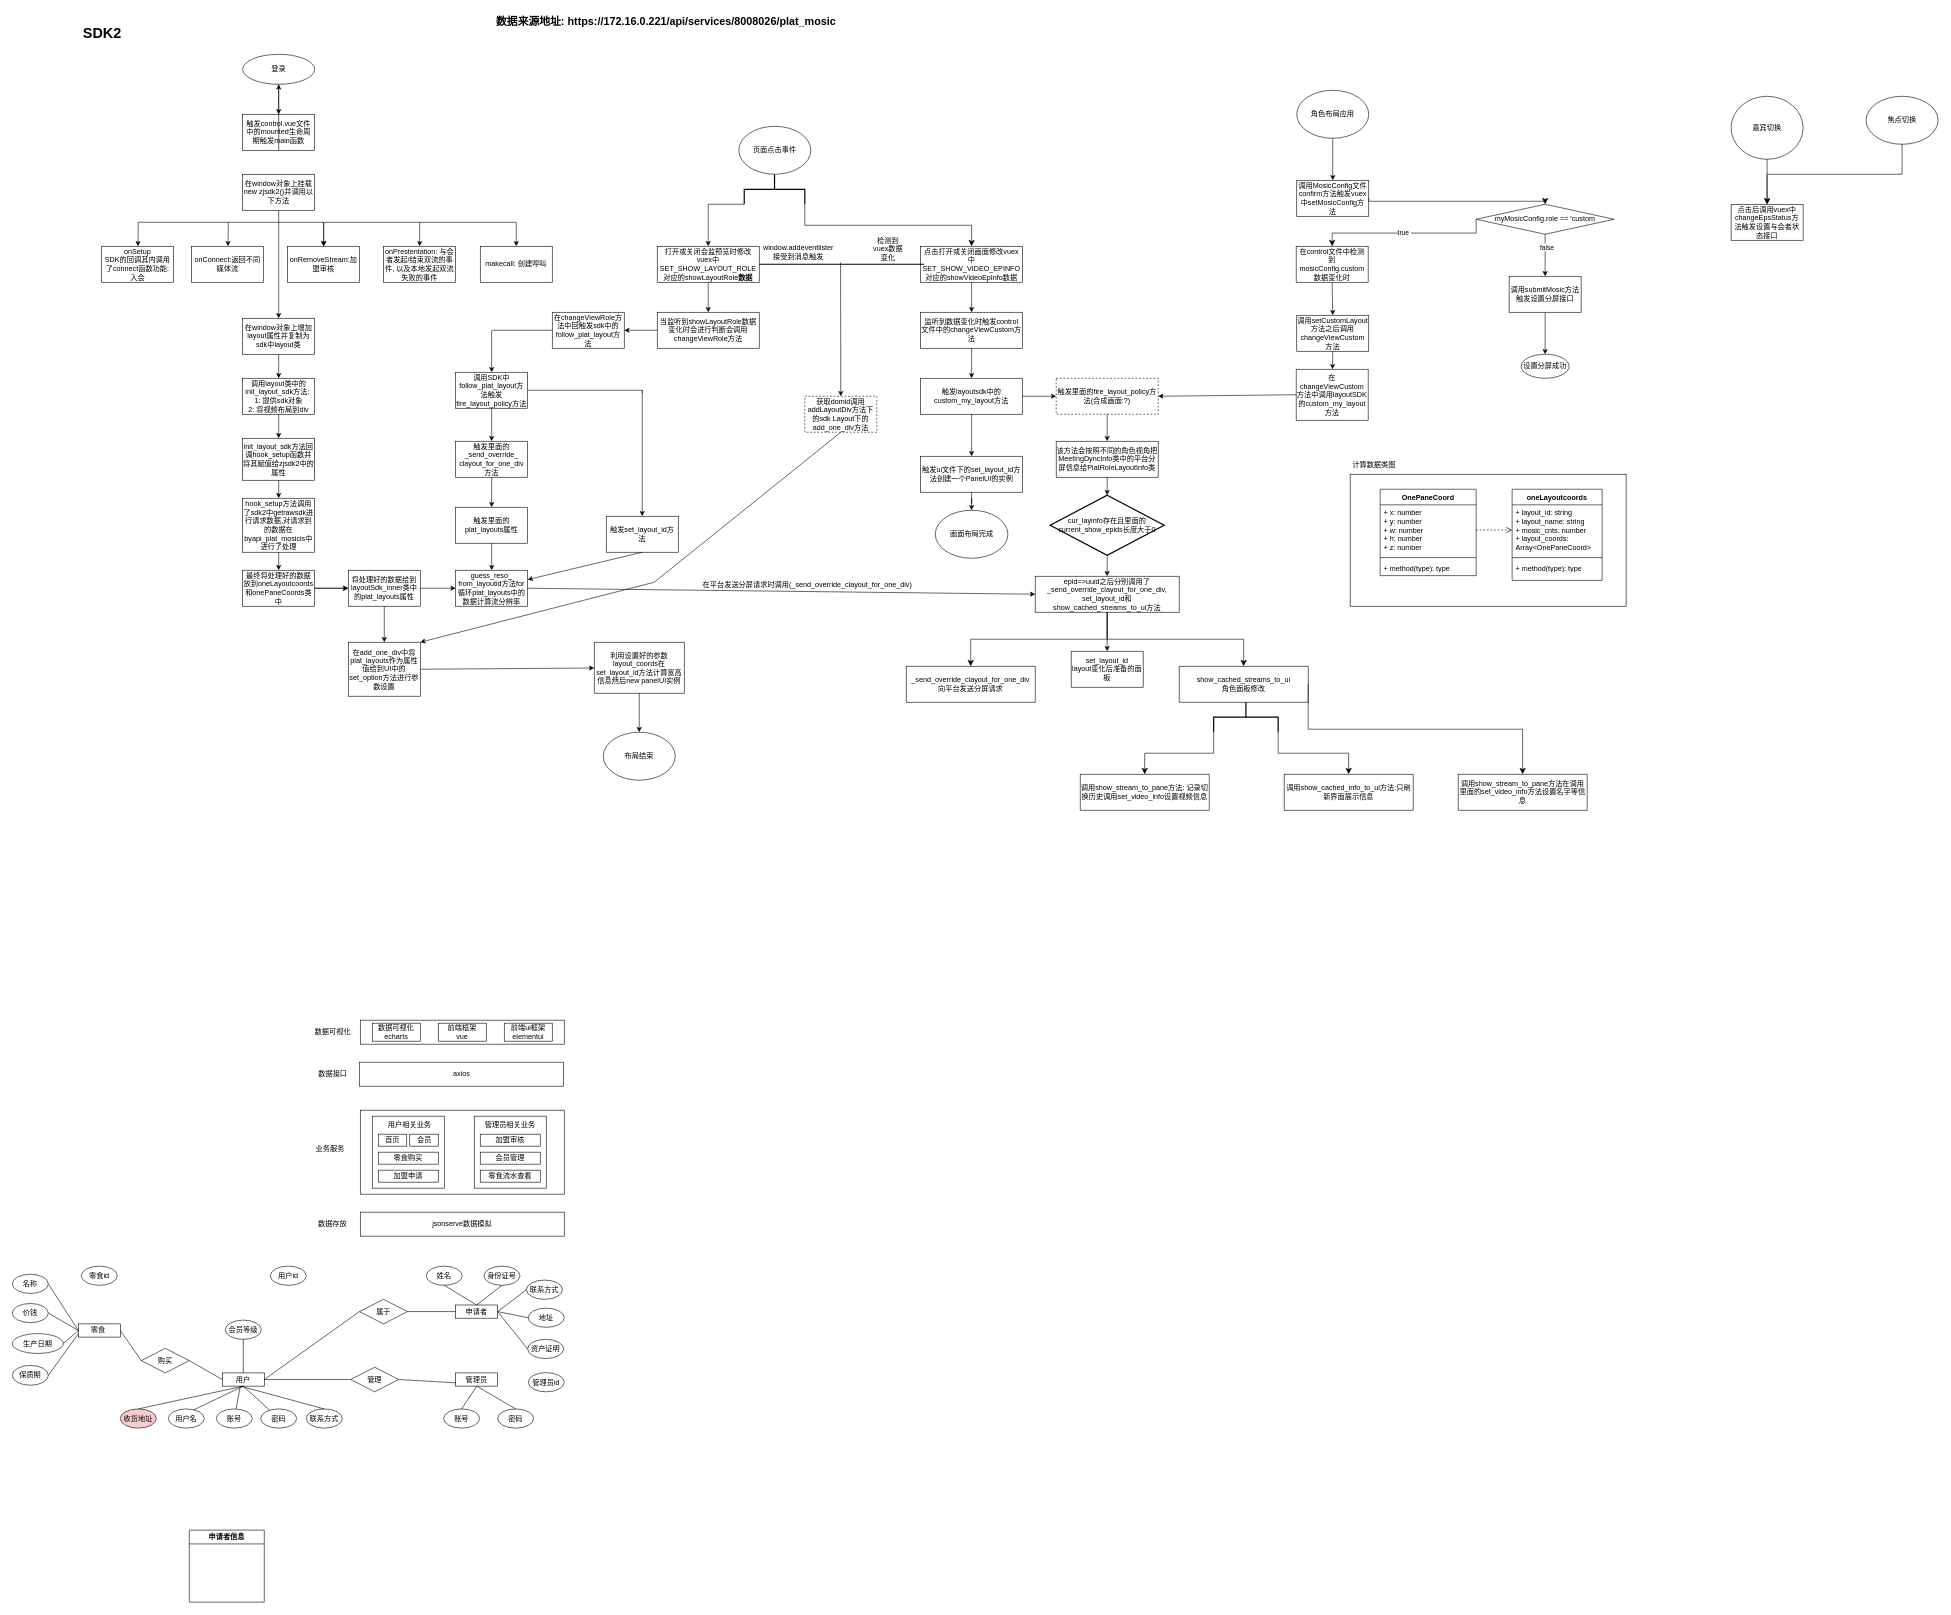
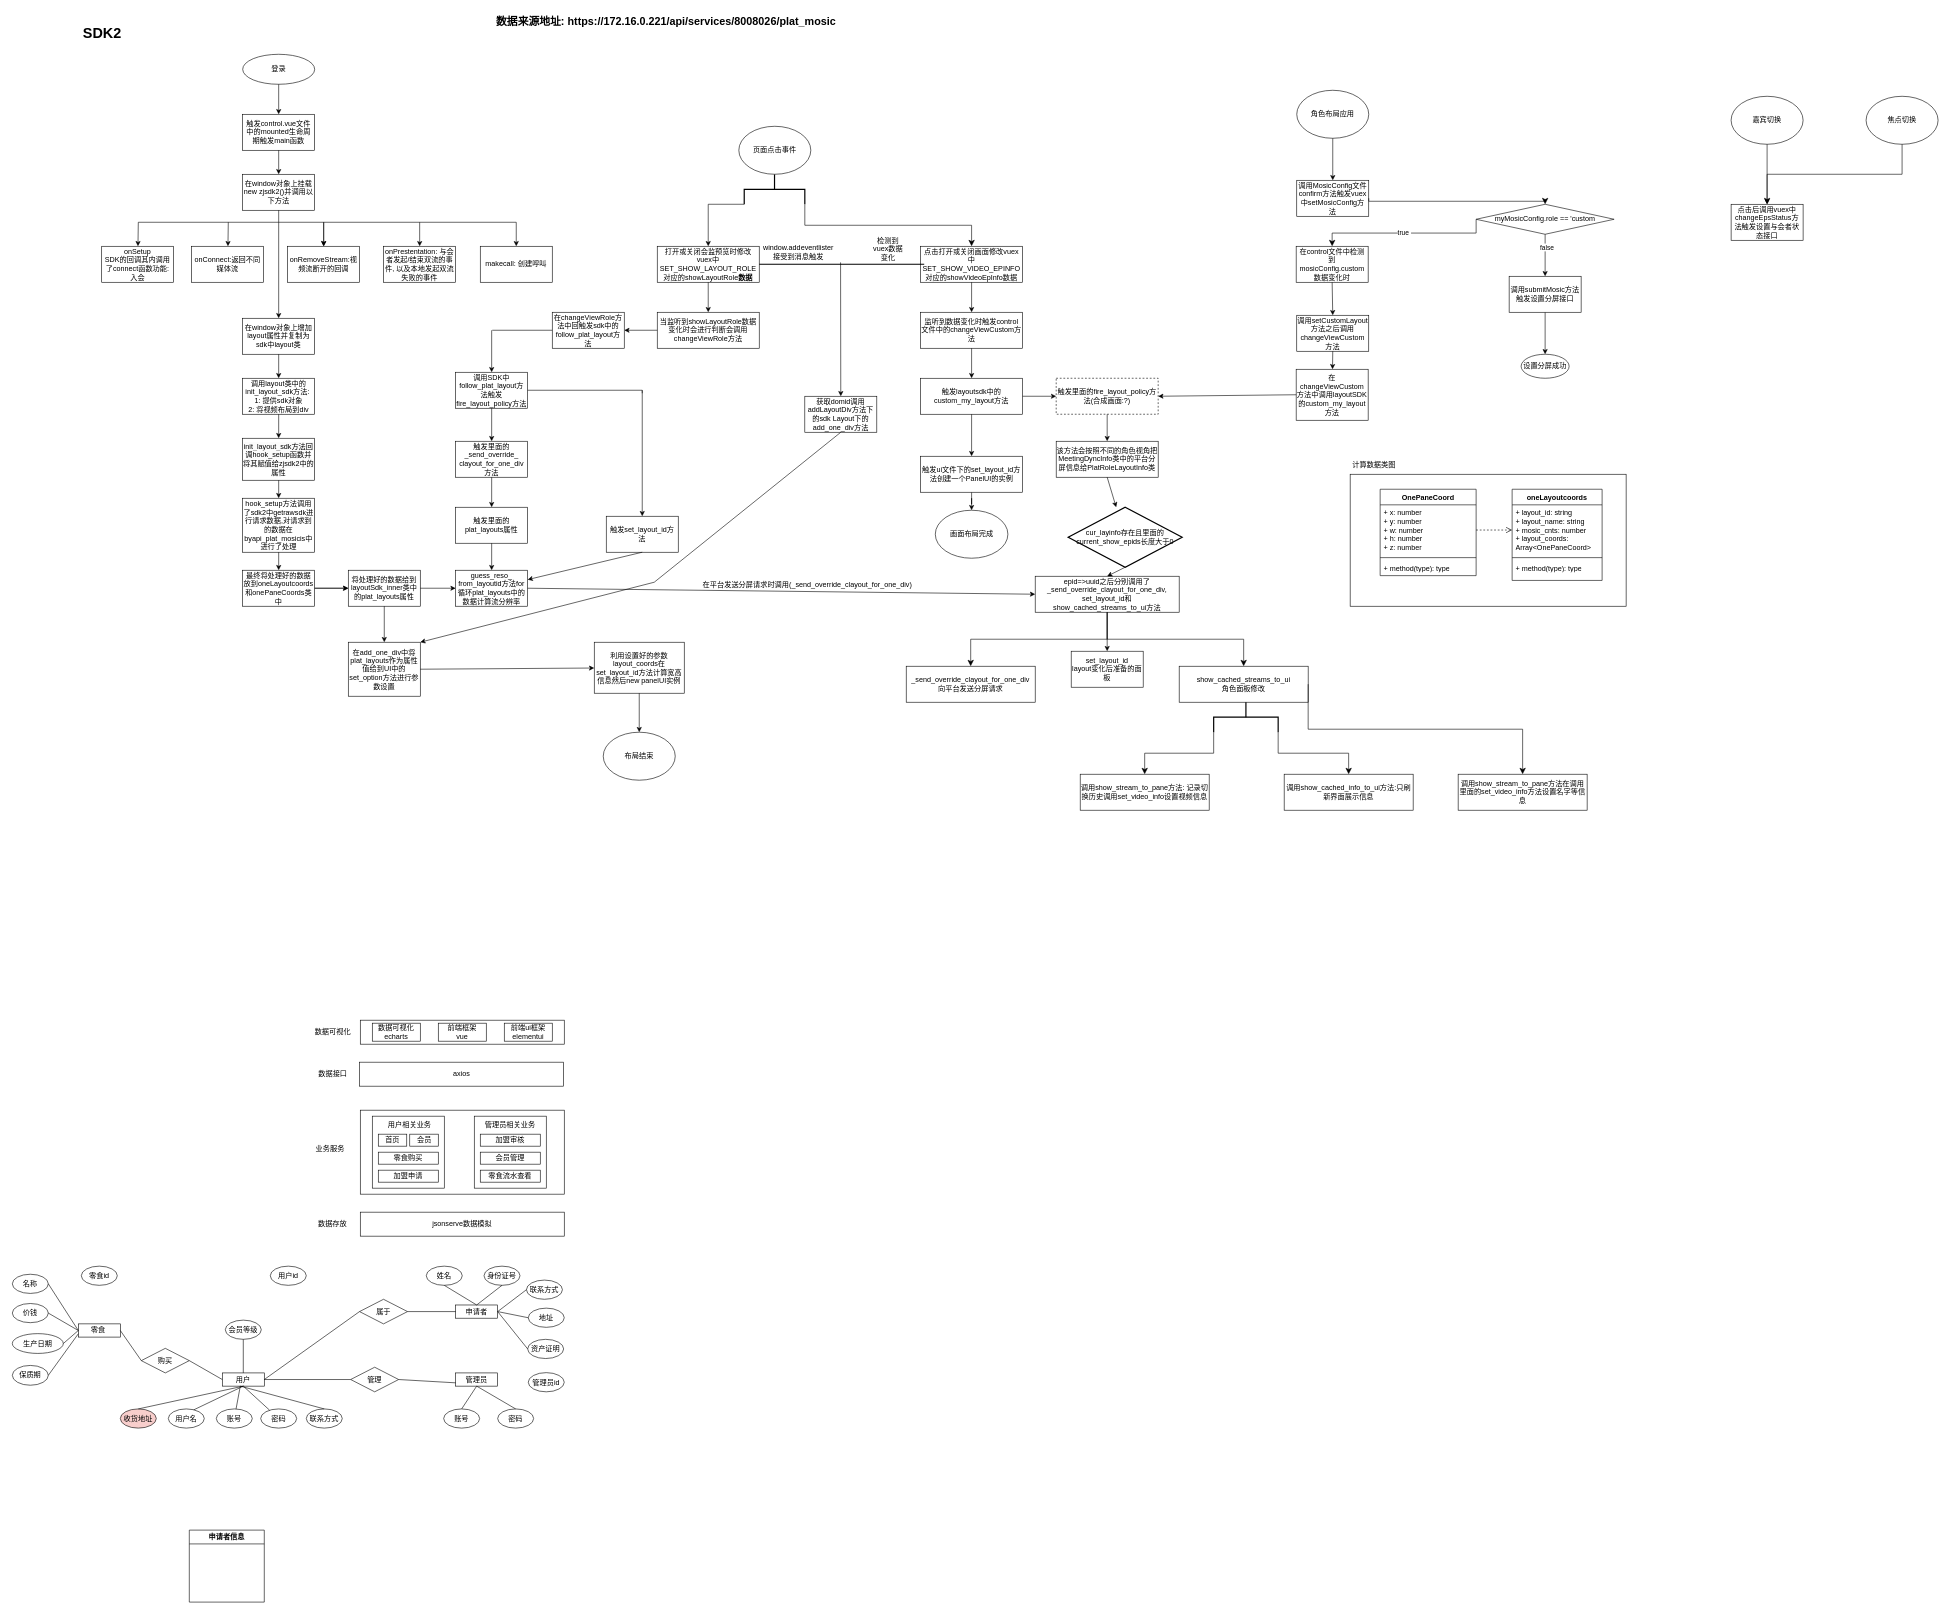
node "嘉宾切换": size 72x63 -> 72x48
edge "触发control.vue文件中的mounted生命周期触发main函数" -> "登录": now "触发control.vue文件中的mounted生命周期触发main函数" -> "在window对象上挂载 new zjsdk2()并调用以下方法"
node "onRemoveStream:加盟审核": label "onRemoveStream:加盟审核" -> "onRemoveStream:视频流断开的回调"
node "获取domid调用addLayoutDiv方法下的sdk Layout下的add_one_div方法": style dashed -> solid
node "cur_layinfo存在且里面的current_show_epids长度大于0": moved (1107, 525) -> (1125, 537)
